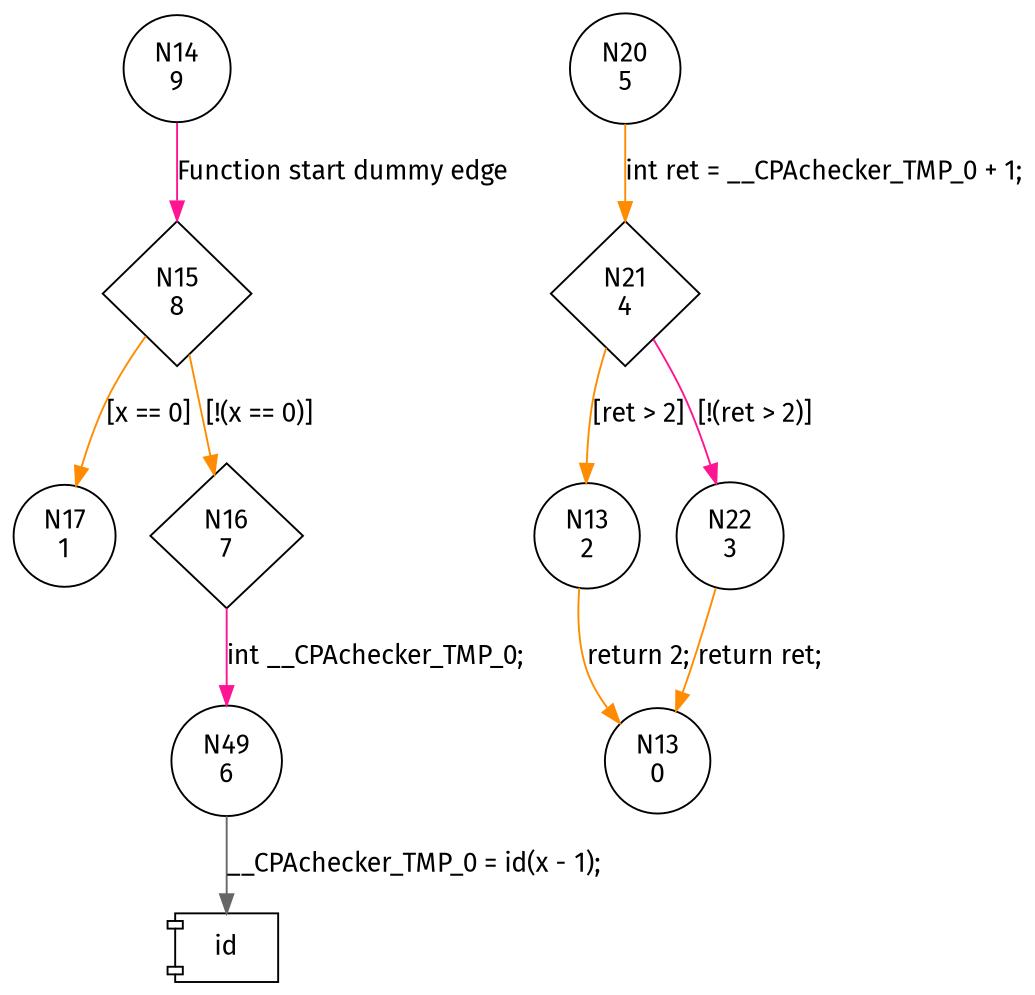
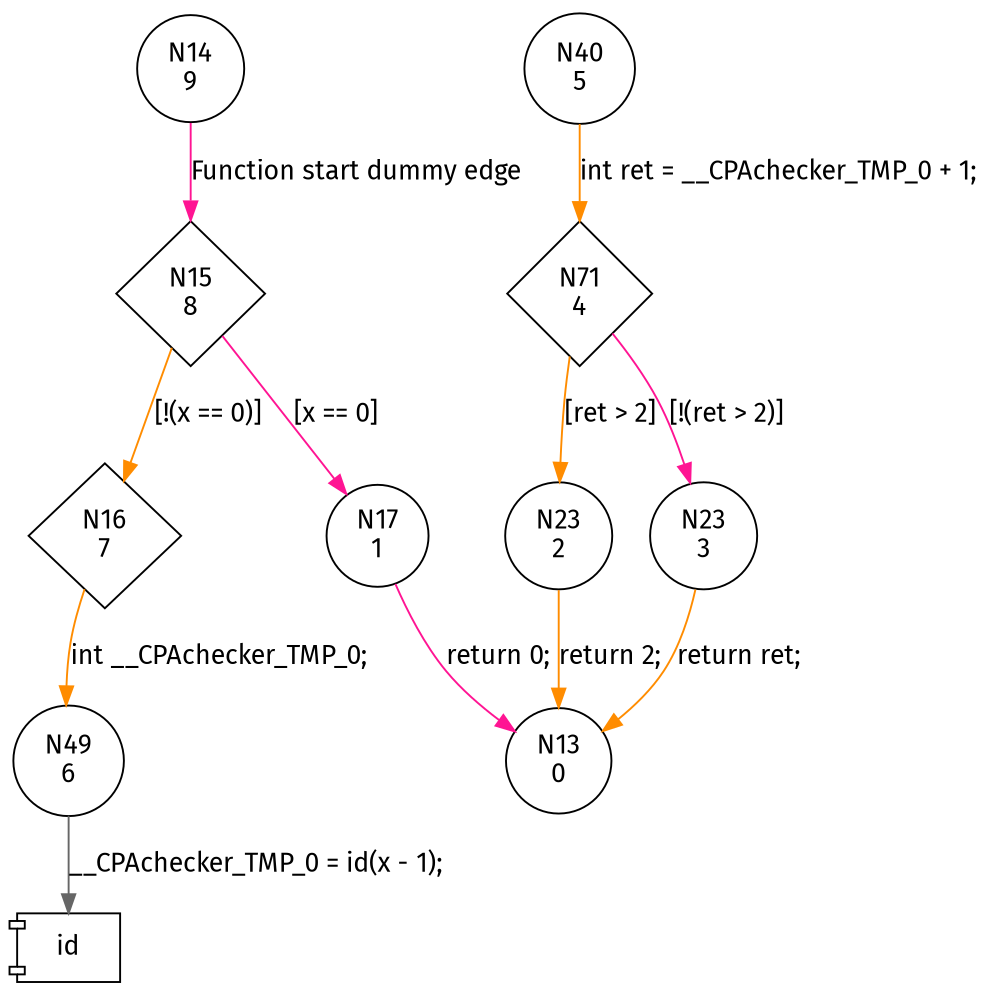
node "N20 5": label "N20 5" -> "N40 5"
node "N21 4": label "N21 4" -> "N71 4"
edge "N15 8" -> "N17 1": color darkorange -> deeppink
node "N13 2": label "N13 2" -> "N23 2"
node "N22 3": label "N22 3" -> "N23 3"
edge "N16 7" -> "N49 6": color deeppink -> darkorange
edge "N17 1" -> "N13 0": added, label "return 0;"
